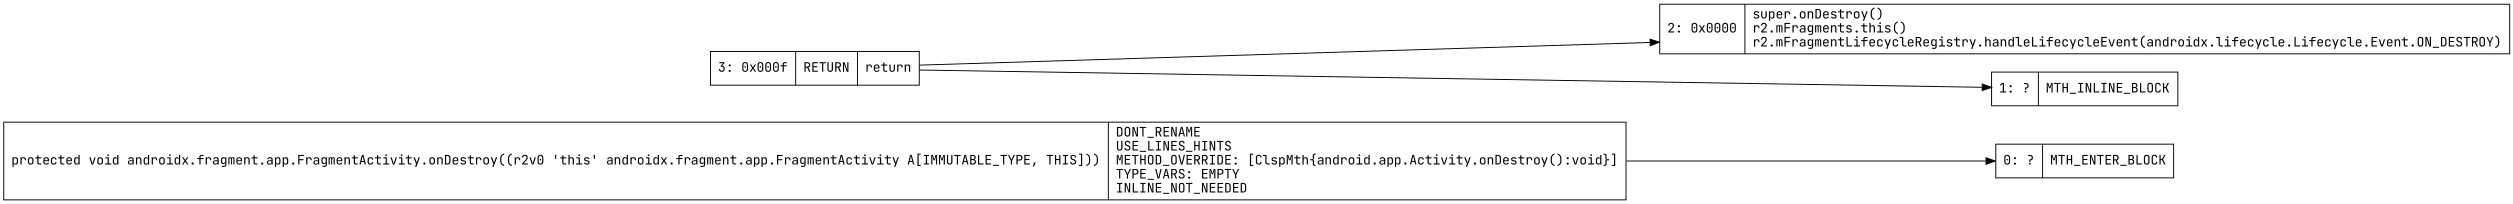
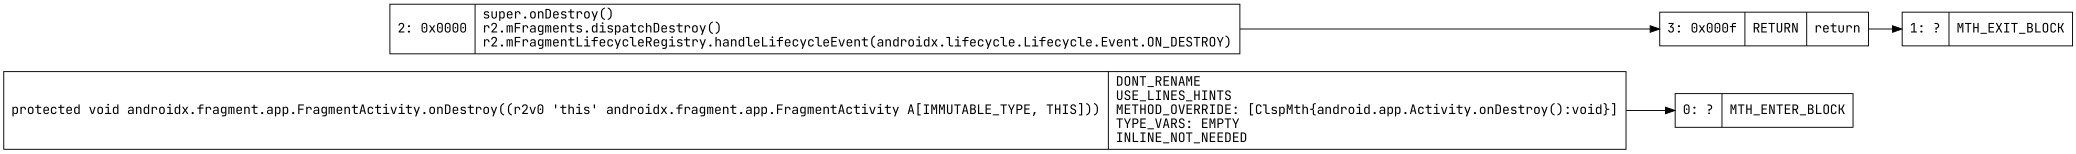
node "2: 0x0000": text "r2.mFragments.this()" -> "r2.mFragments.dispatchDestroy()"
edge "3: 0x000f" -> "2: 0x0000": reversed
node "1: ?": text "MTH_INLINE_BLOCK" -> "MTH_EXIT_BLOCK"
